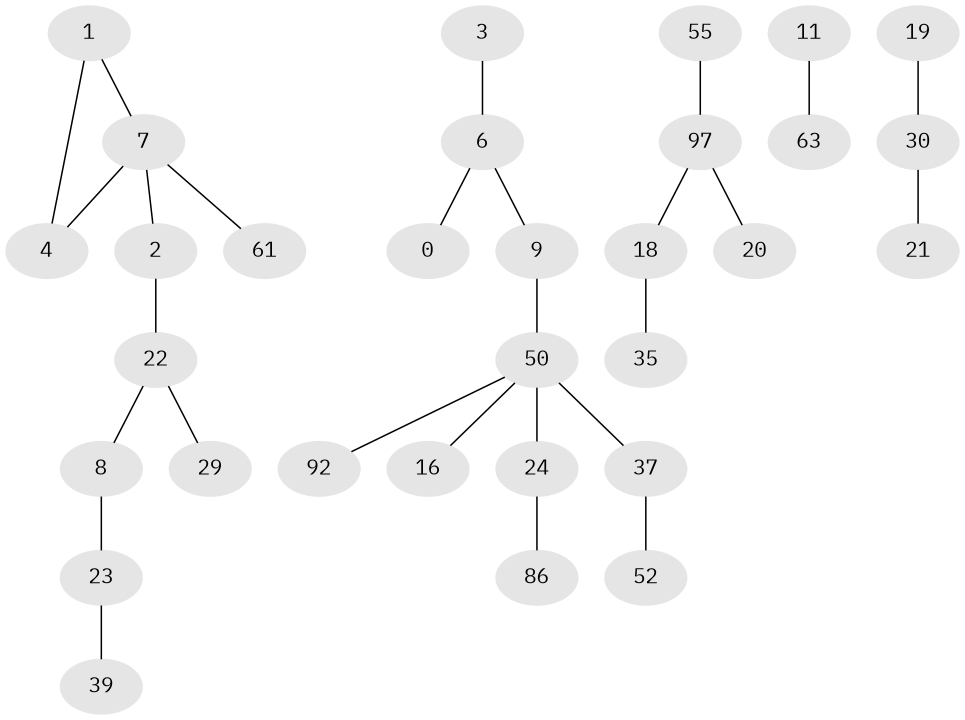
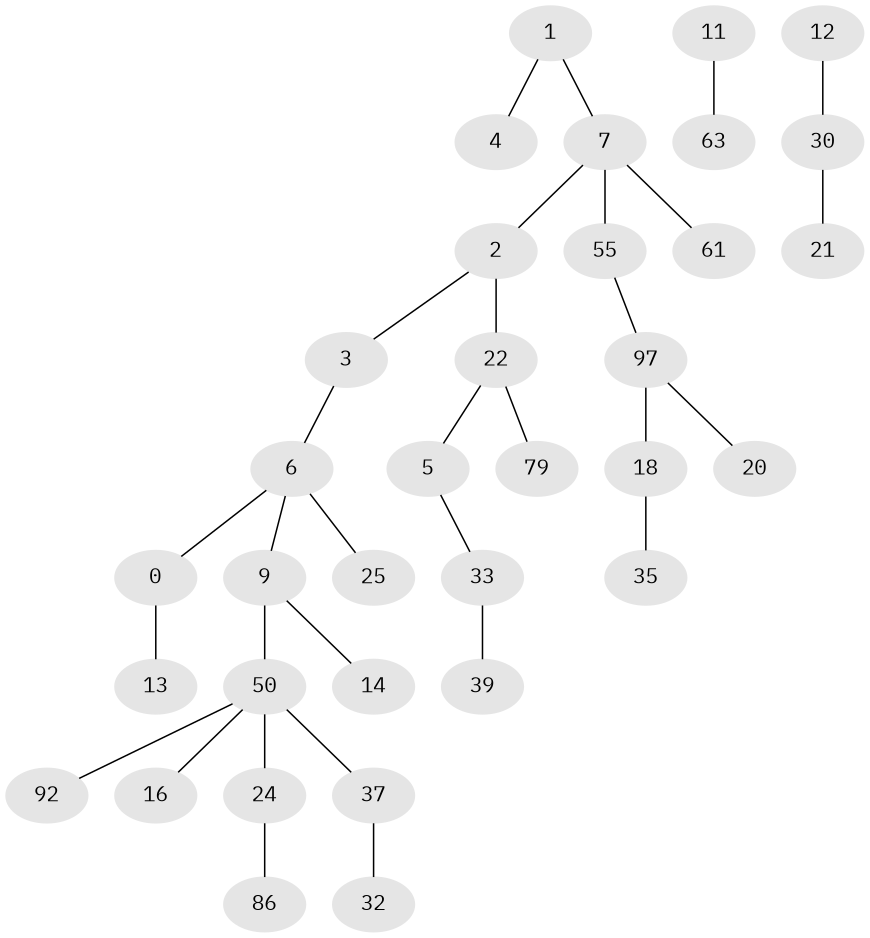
node "19": label "19" -> "12"
edge "7" -- "4": now "7" -- "55"
edge "2" -- "3": added
node "8": label "8" -> "5"
node "29": label "29" -> "79"
node "23": label "23" -> "33"
node "25": added
node "52": label "52" -> "32"
node "13": added
node "14": added
